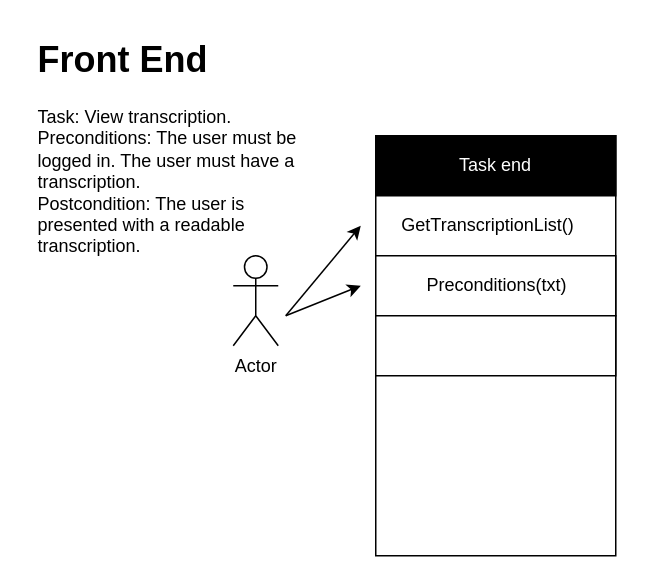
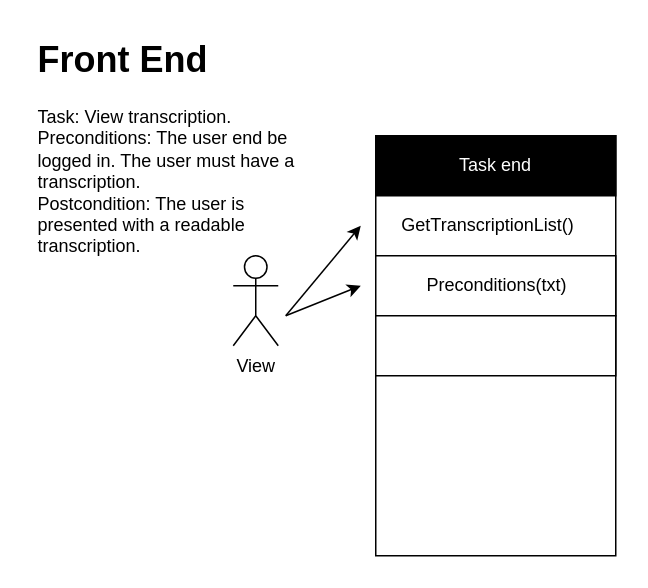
node "Front End Task: View transcription. Preconditions: The user must be logged in. The user must have a transcription. Postcondition: The user is presented with a readable transcription.": label "Front End Task: View transcription. Preconditions: The user must be logged in. The user must have a transcription. Postcondition: The user is presented with a readable transcription." -> "Front End Task: View transcription. Preconditions: The user end be logged in. The user must have a transcription. Postcondition: The user is presented with a readable transcription."
node "Actor": label "Actor" -> "View"
